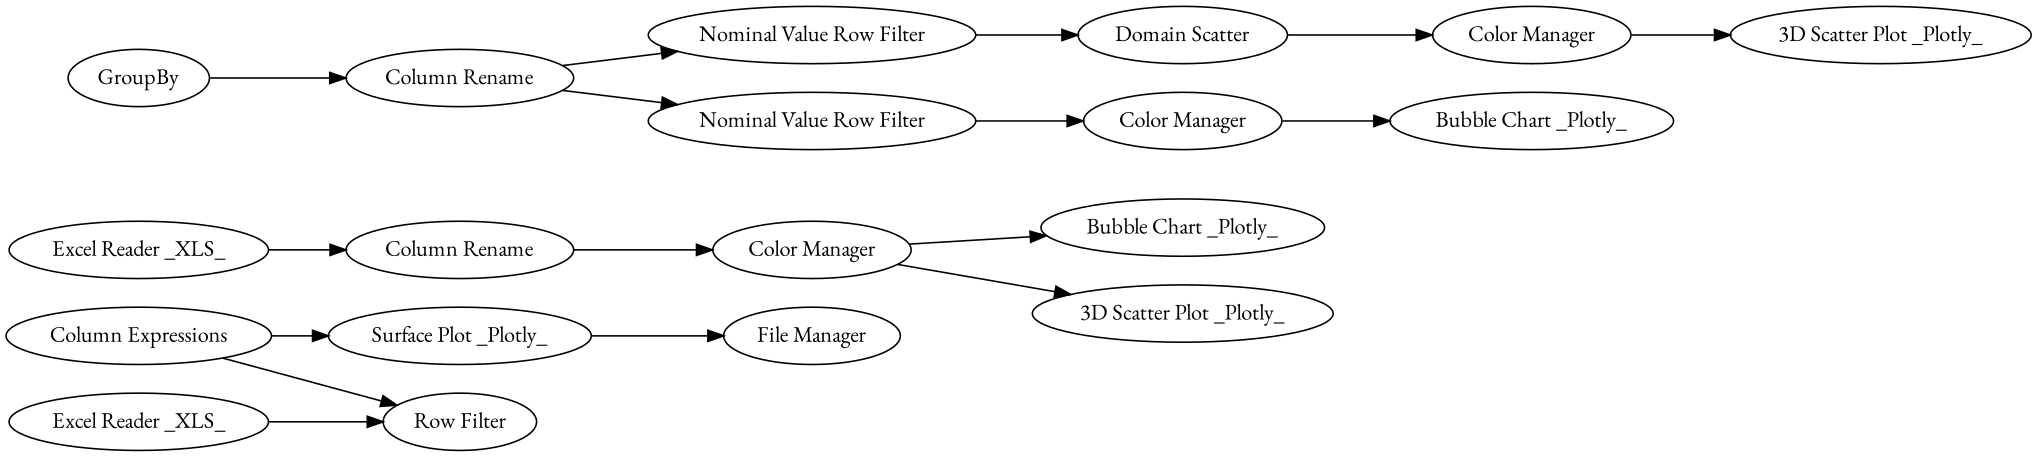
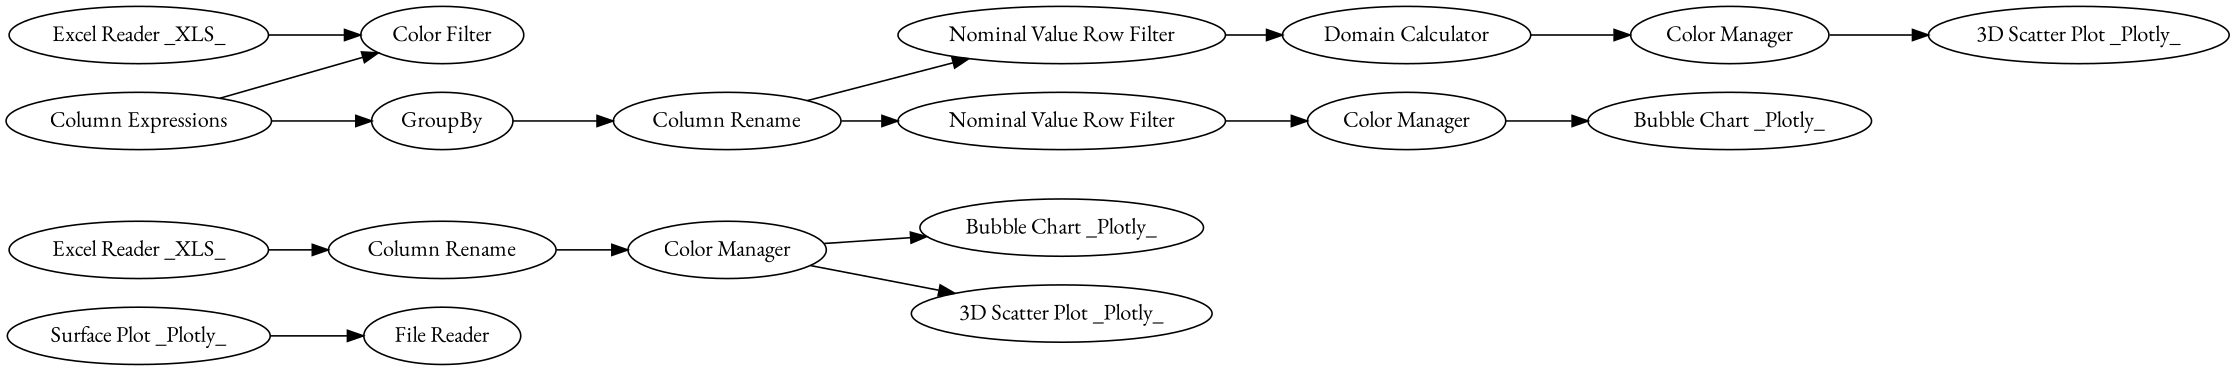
node "Domain Scatter": label "Domain Scatter" -> "Domain Calculator"
edge "Column Expressions" -> "Surface Plot _Plotly_": now "Column Expressions" -> "GroupBy"
node "File Manager": label "File Manager" -> "File Reader"
node "Row Filter": label "Row Filter" -> "Color Filter"
